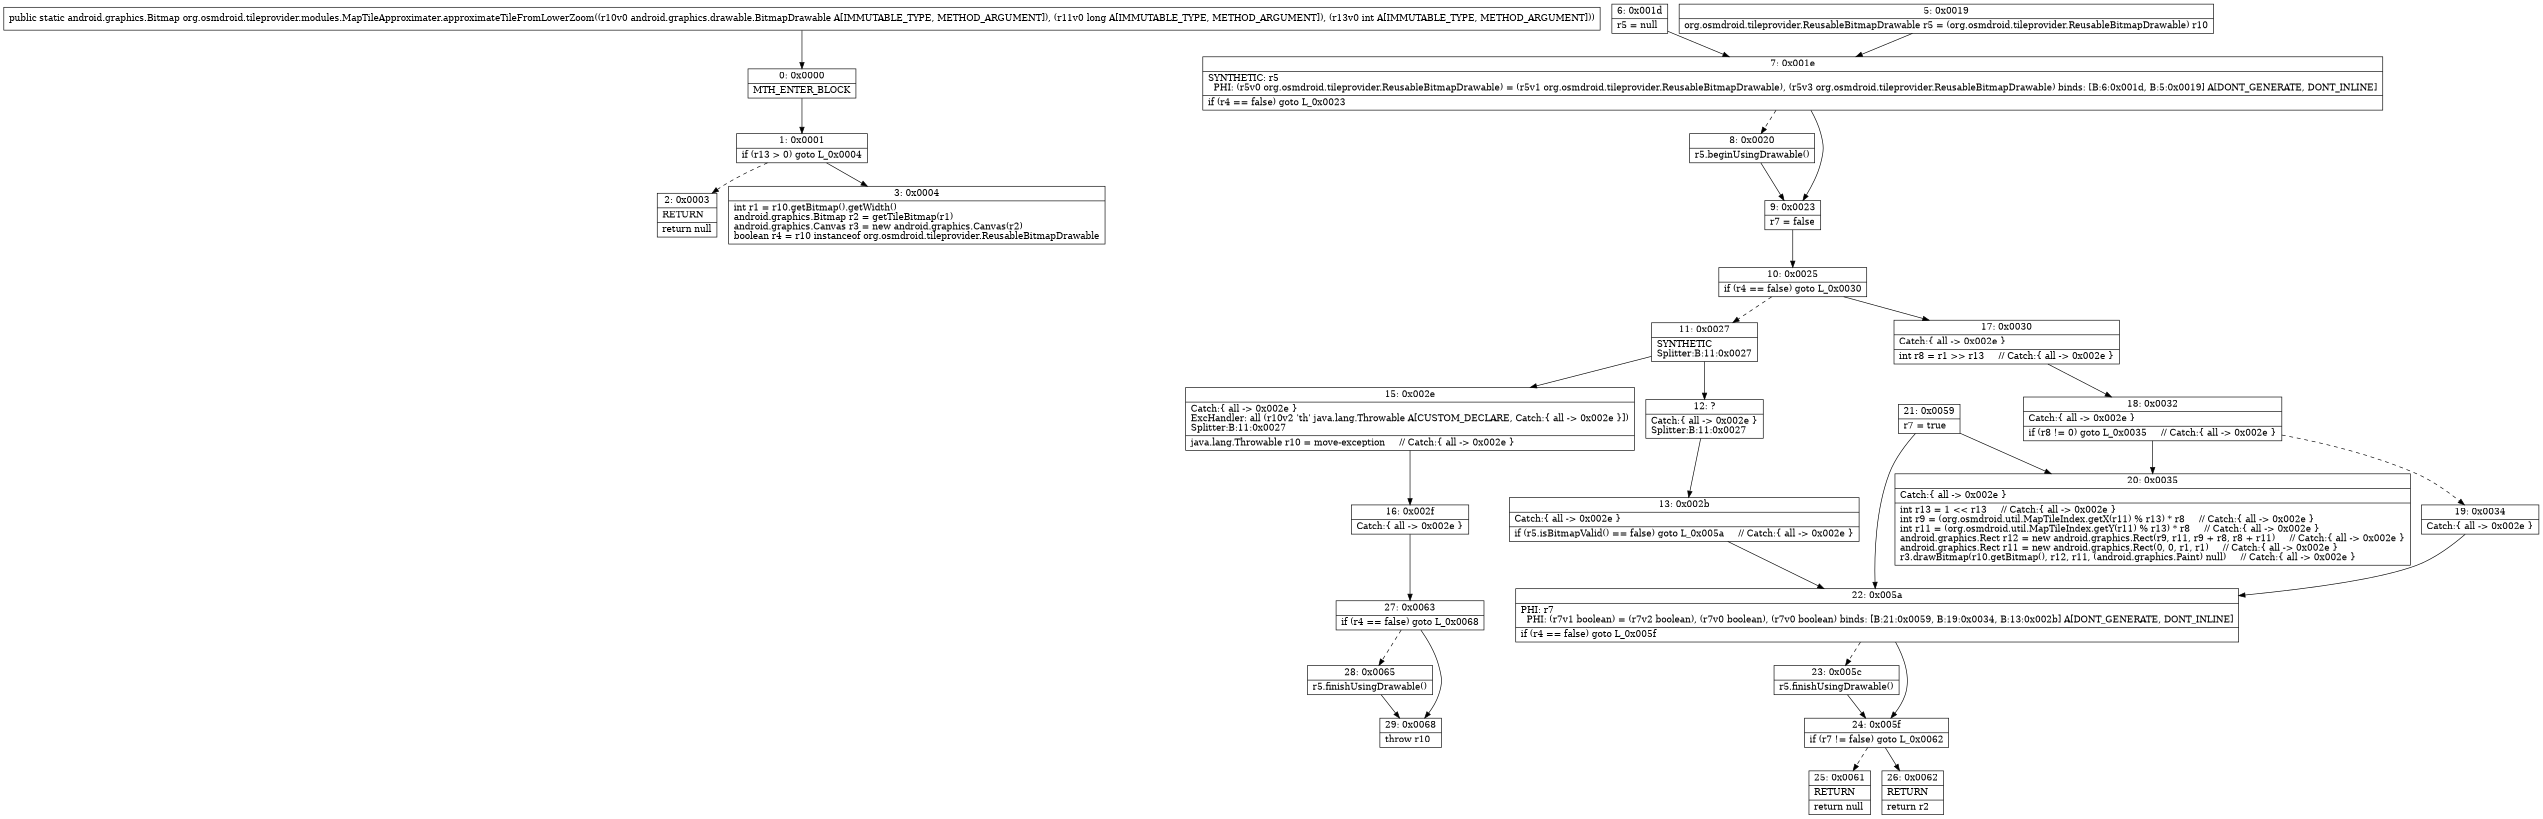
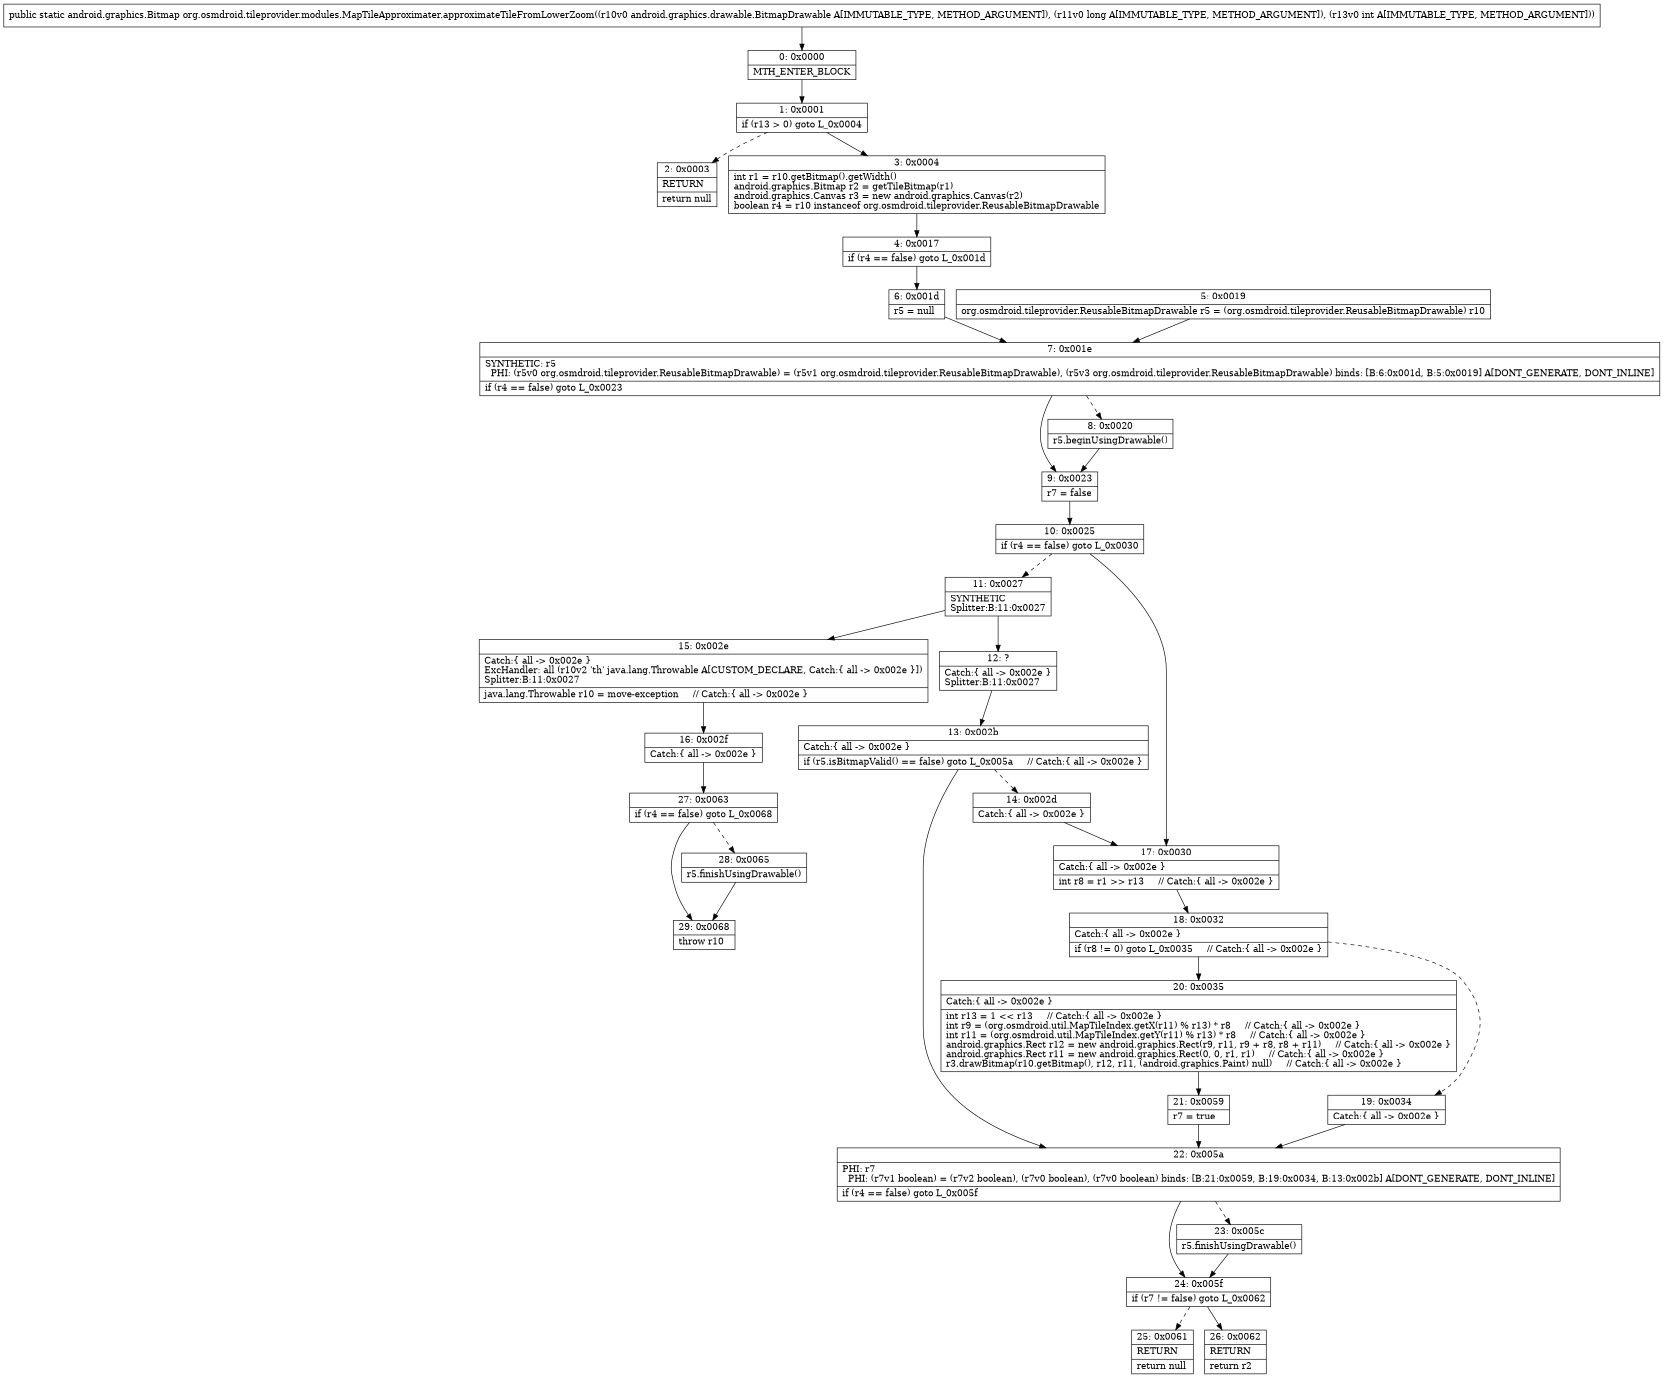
node "4: 0x0017": added
edge "21: 0x0059" -> "20: 0x0035": reversed
node "14: 0x002d": added
